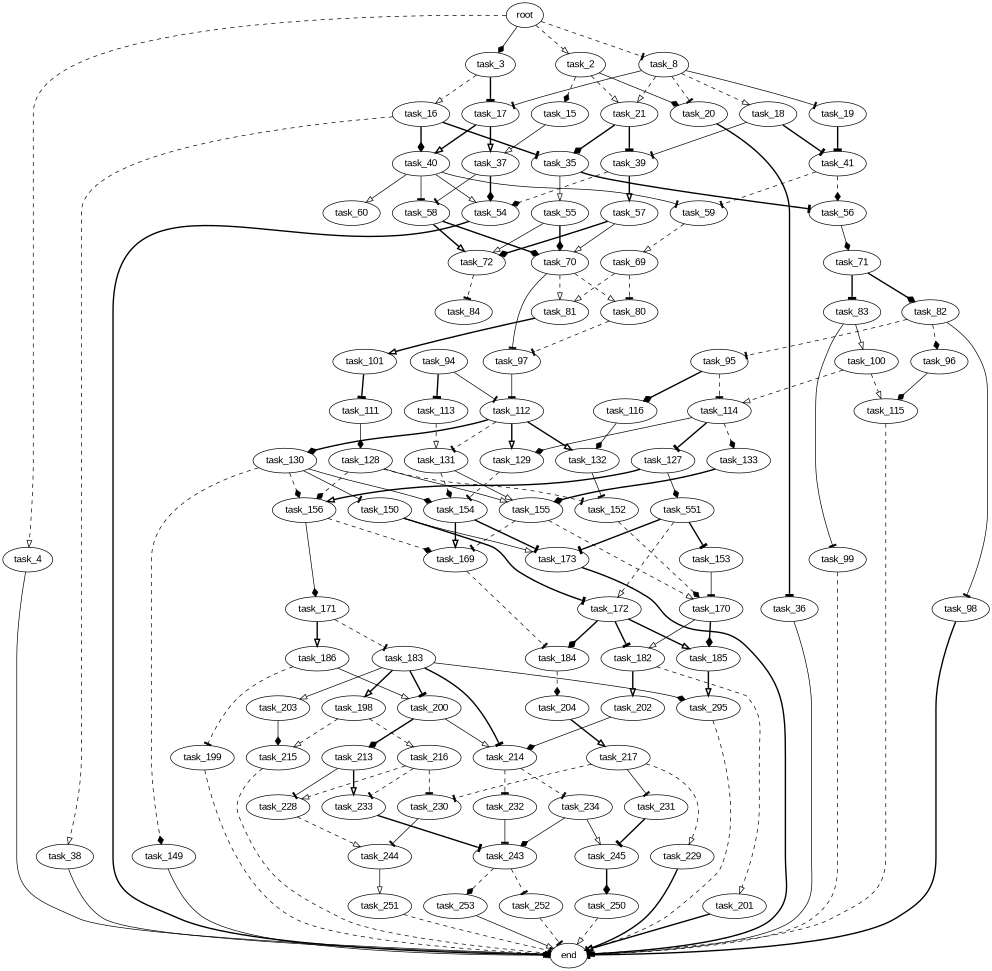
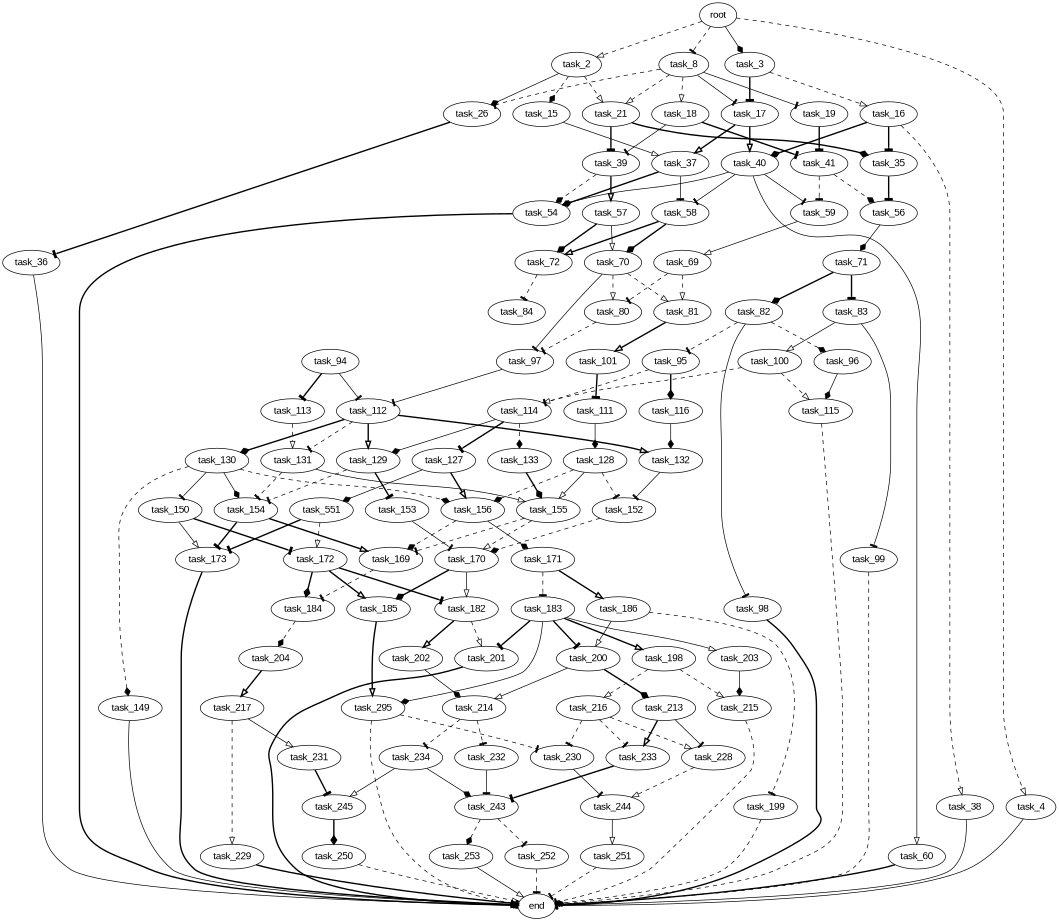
node "task_20": label "task_20" -> "task_26"
node "task_55": removed
edge "task_59" -> "task_69": style dashed -> solid
edge "task_131" -> "task_154": arrowhead diamond -> tee
edge "task_551" -> "task_153": now "task_129" -> "task_153"
edge "task_183" -> "task_214": now "task_183" -> "task_201"
edge "task_217" -> "task_230": now "task_295" -> "task_230"
edge "task_217" -> "task_231": arrowhead tee -> onormal
edge "task_60" -> "end": added
